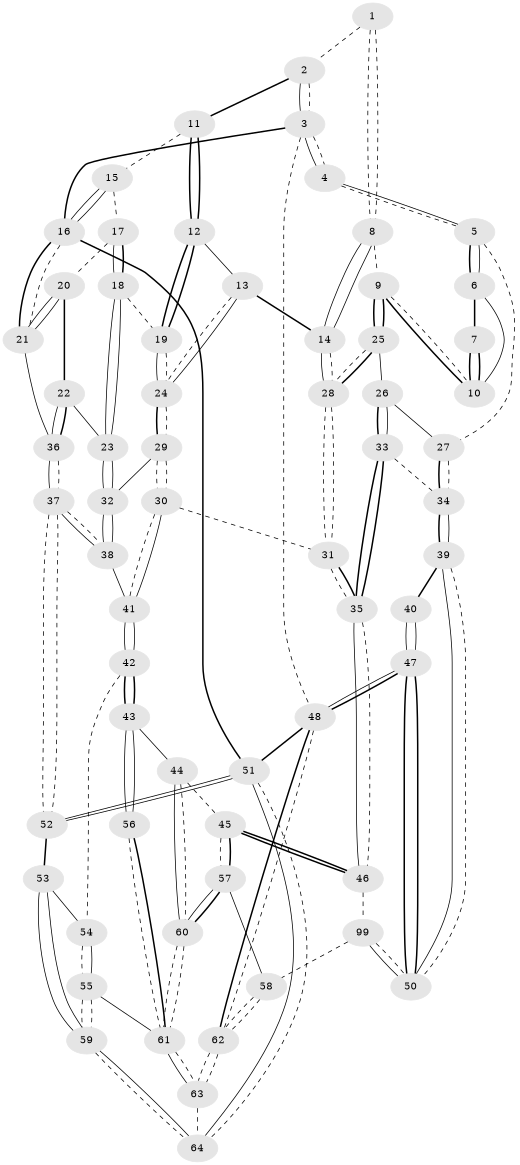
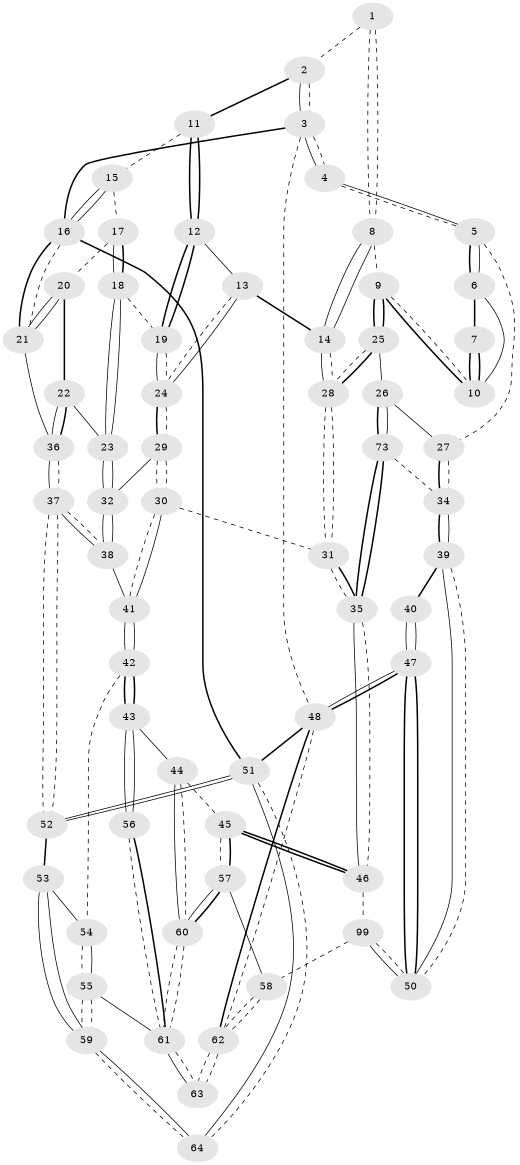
node "33": label "33" -> "73"
edge "63" -- "64": removed
